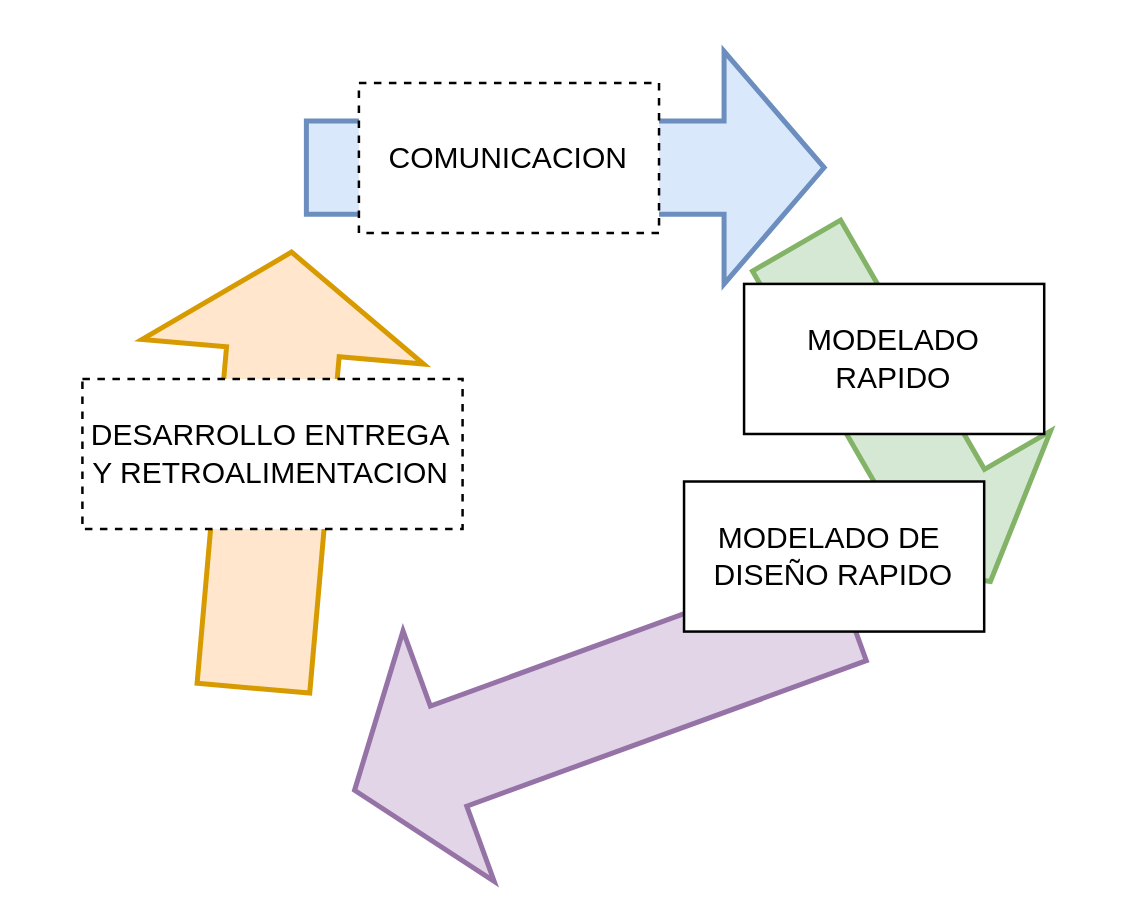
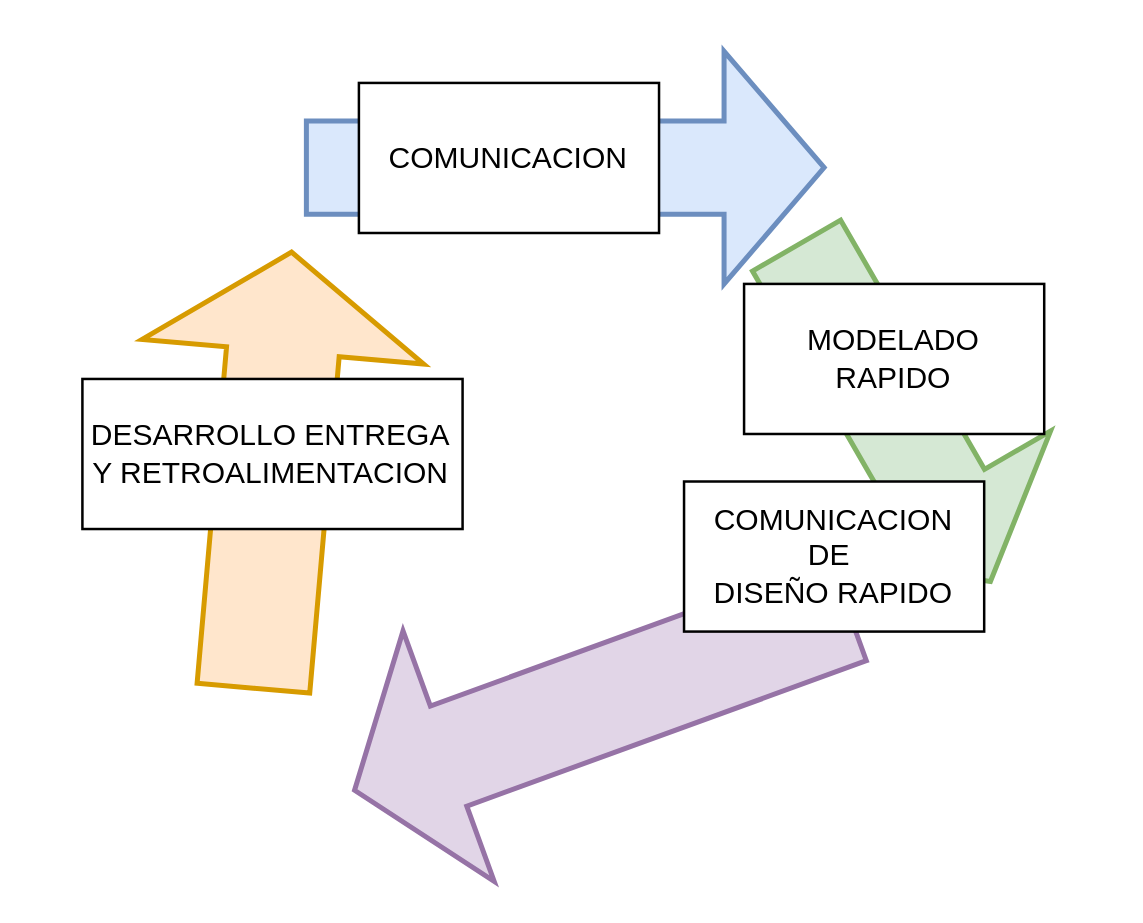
node "COMUNICACION": style dashed -> solid
node "DESARROLLO ENTREGA Y RETROALIMENTACION": style dashed -> solid
node "MODELADO DE DISEÑO RAPIDO": label "MODELADO DE DISEÑO RAPIDO" -> "COMUNICACION DE DISEÑO RAPIDO"
